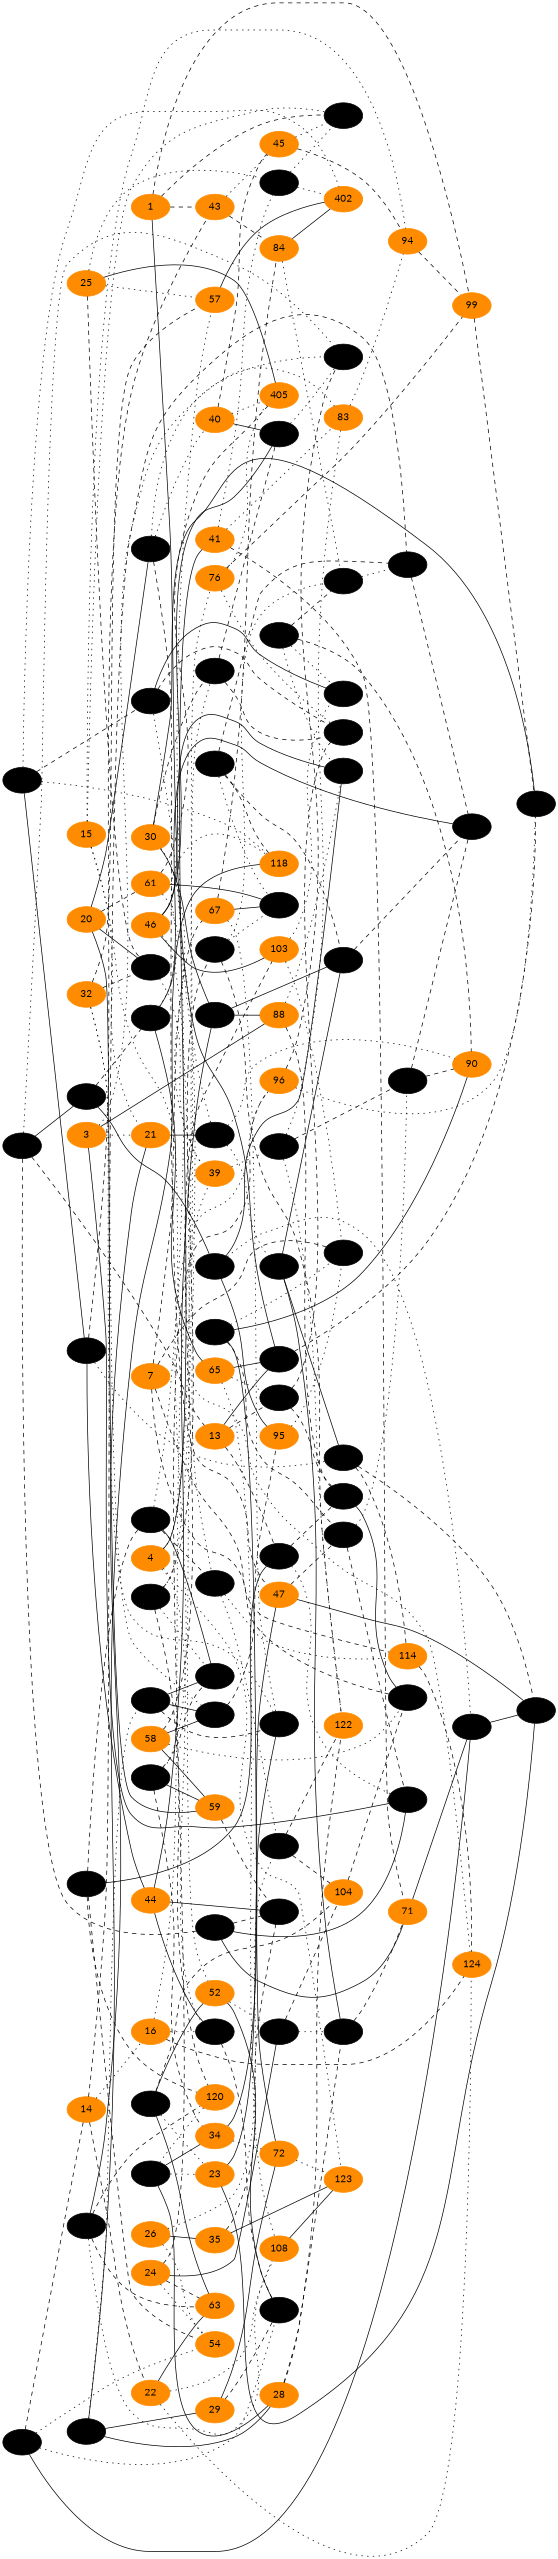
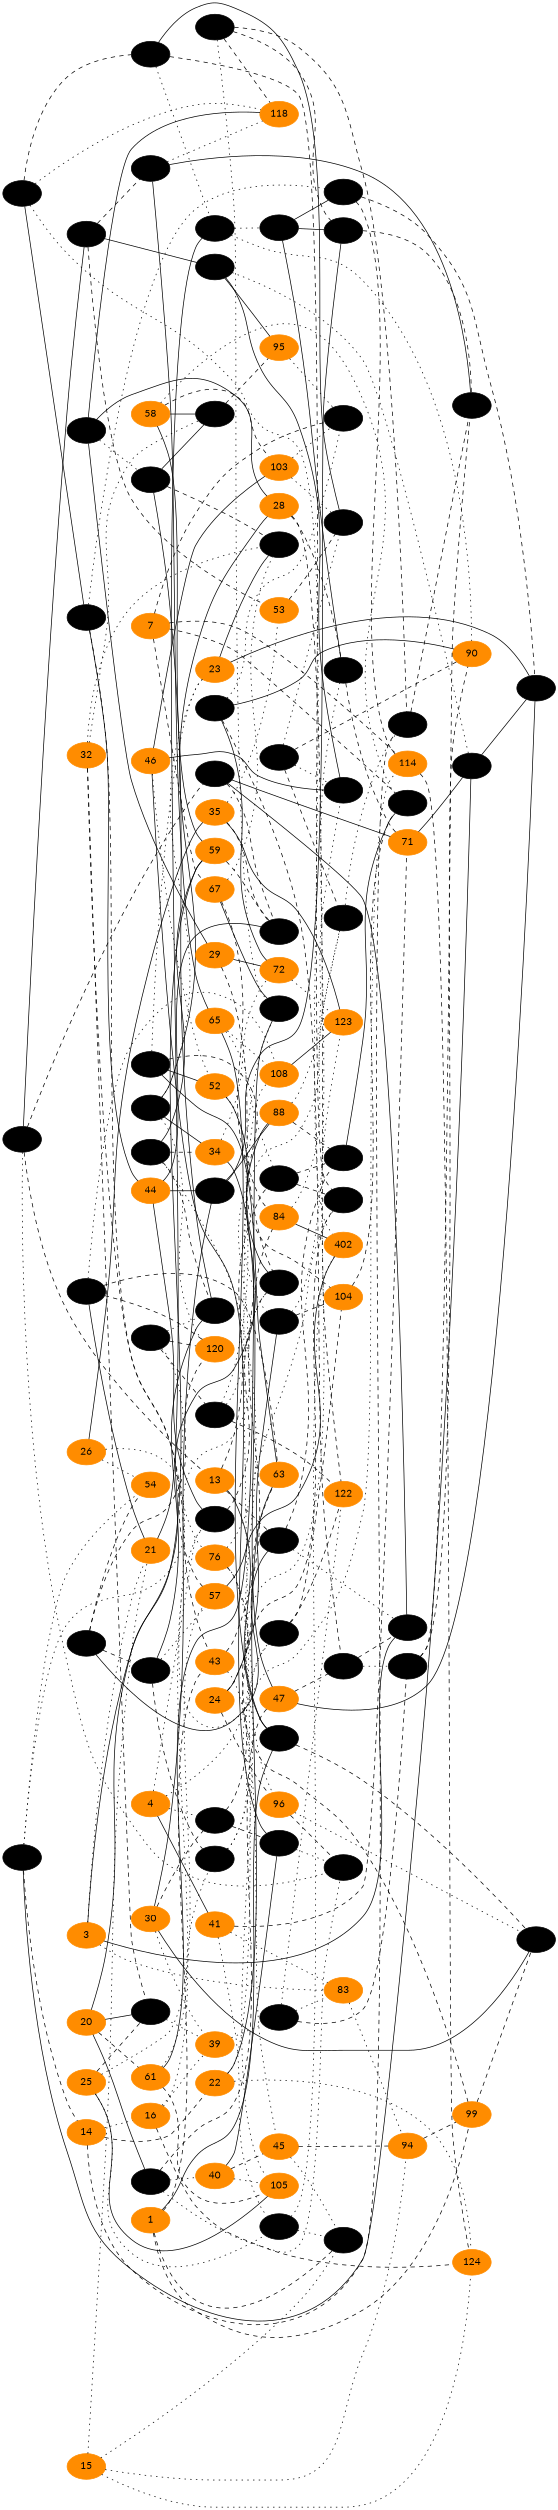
node "405": label "405" -> "105"
node "53": added
edge "24" -- "54": removed
